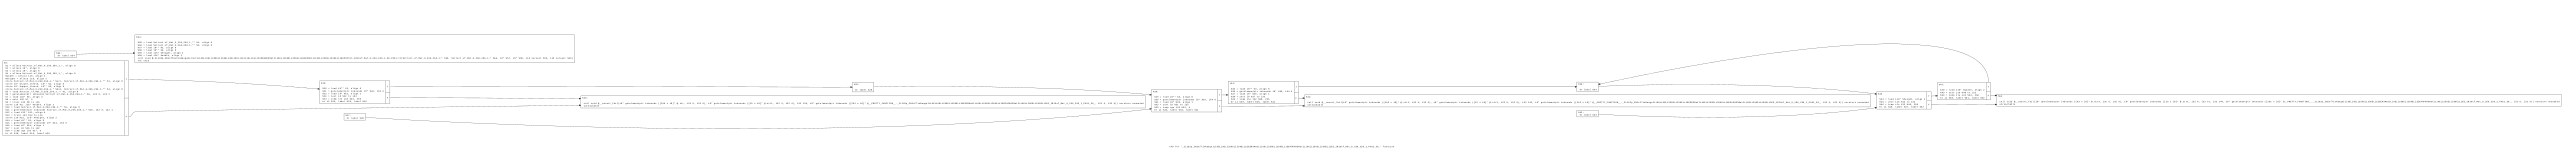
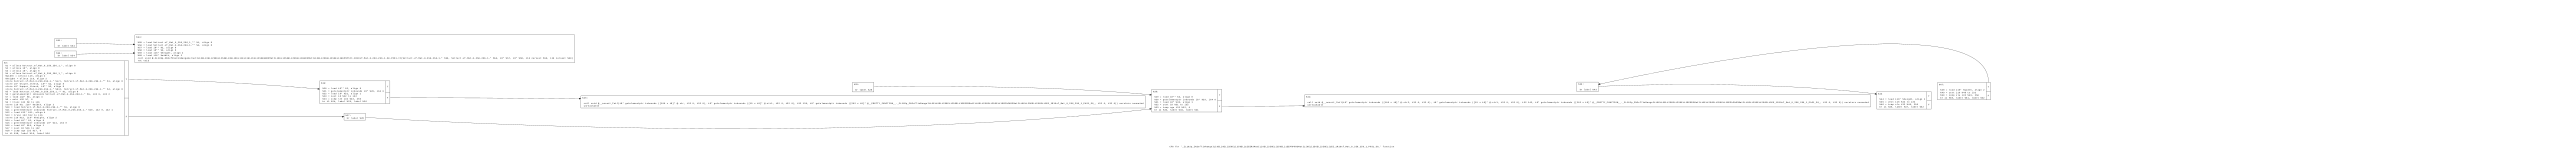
node "%51:": added
edge "%19:" -> "%25:": removed
node "%34:": removed
edge "%43:" -> "%47:": removed
node "%52:": removed
edge "%0:" -> "%26:": now "%0:" -> "%27:"
node "%42:": removed
